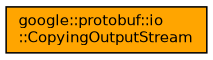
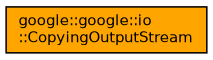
node "google::protobuf::io ::CopyingOutputStream": label "google::protobuf::io ::CopyingOutputStream" -> "google::google::io ::CopyingOutputStream"
